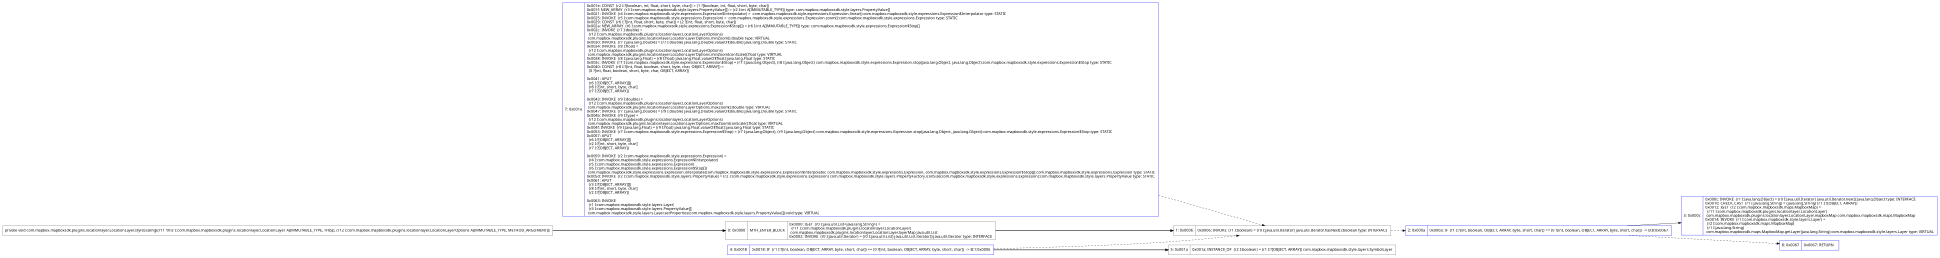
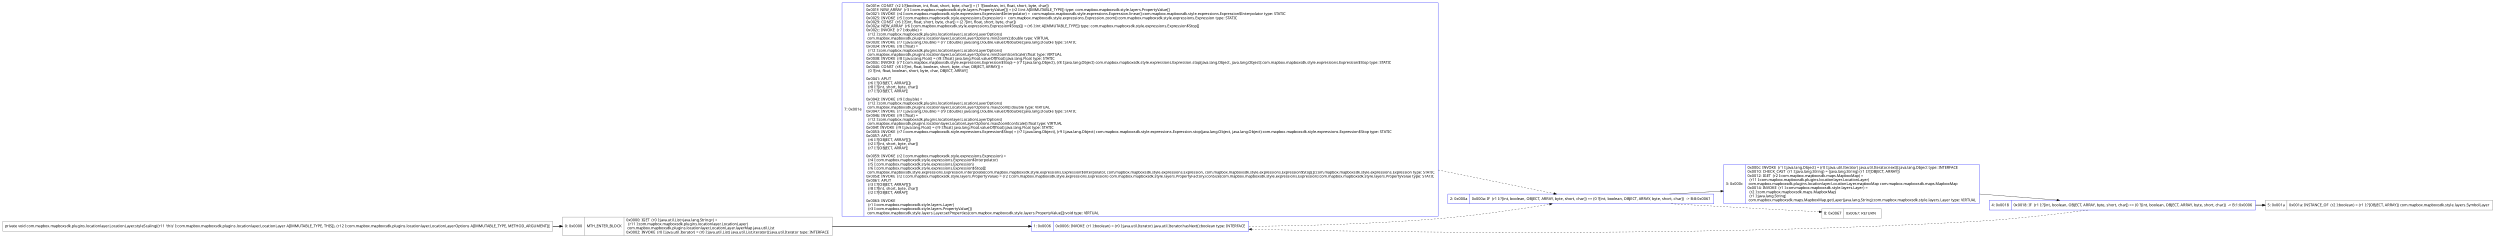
node "7: 0x001e": text "0x004b: INVOKE  (r9 I:type) =" -> "0x004b: INVOKE  (r9 I:float) ="
edge "3: 0x000c" -> "4: 0x0018": added
edge "7: 0x001e" -> "1: 0x0006": now "7: 0x001e" -> "2: 0x000a"
node "1: 0x0006": color gray40 -> blue
node "8: 0x0067": color blue -> gray40
